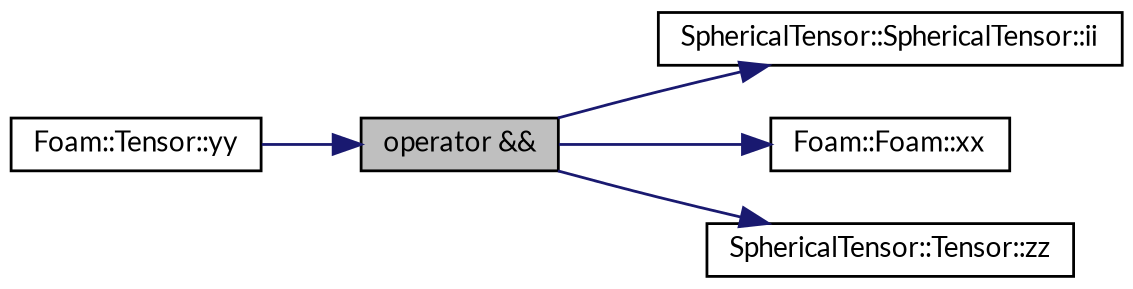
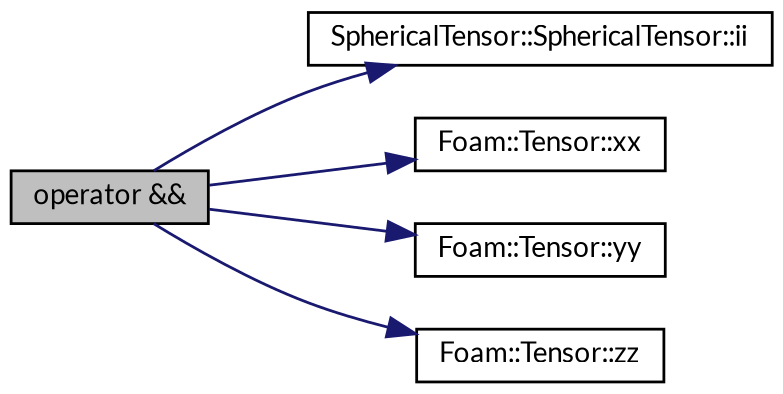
edge "Foam::Tensor::yy" -> "operator &&": reversed
node "Foam::Foam::xx": label "Foam::Foam::xx" -> "Foam::Tensor::xx"
node "SphericalTensor::Tensor::zz": label "SphericalTensor::Tensor::zz" -> "Foam::Tensor::zz"
